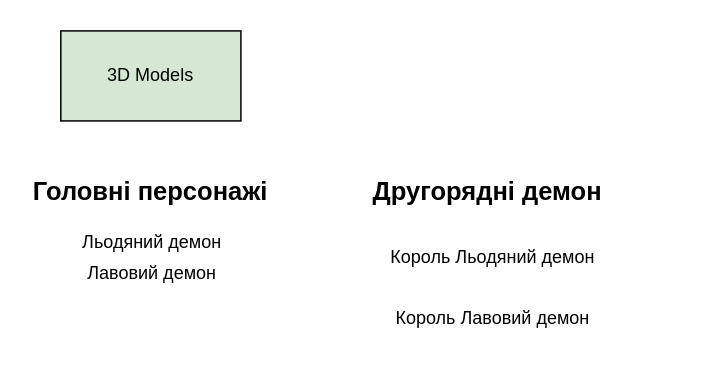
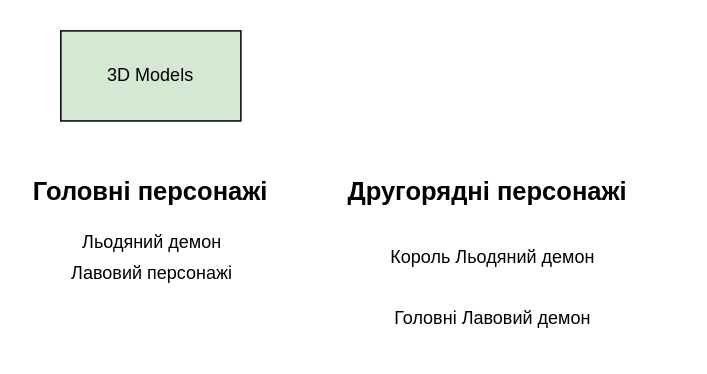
node "Другорядні демон": label "Другорядні демон" -> "Другорядні персонажі"
node "Лавовий демон": label "Лавовий демон" -> "Лавовий персонажі"
node "Король Лавовий демон": label "Король Лавовий демон" -> "Головні Лавовий демон"
